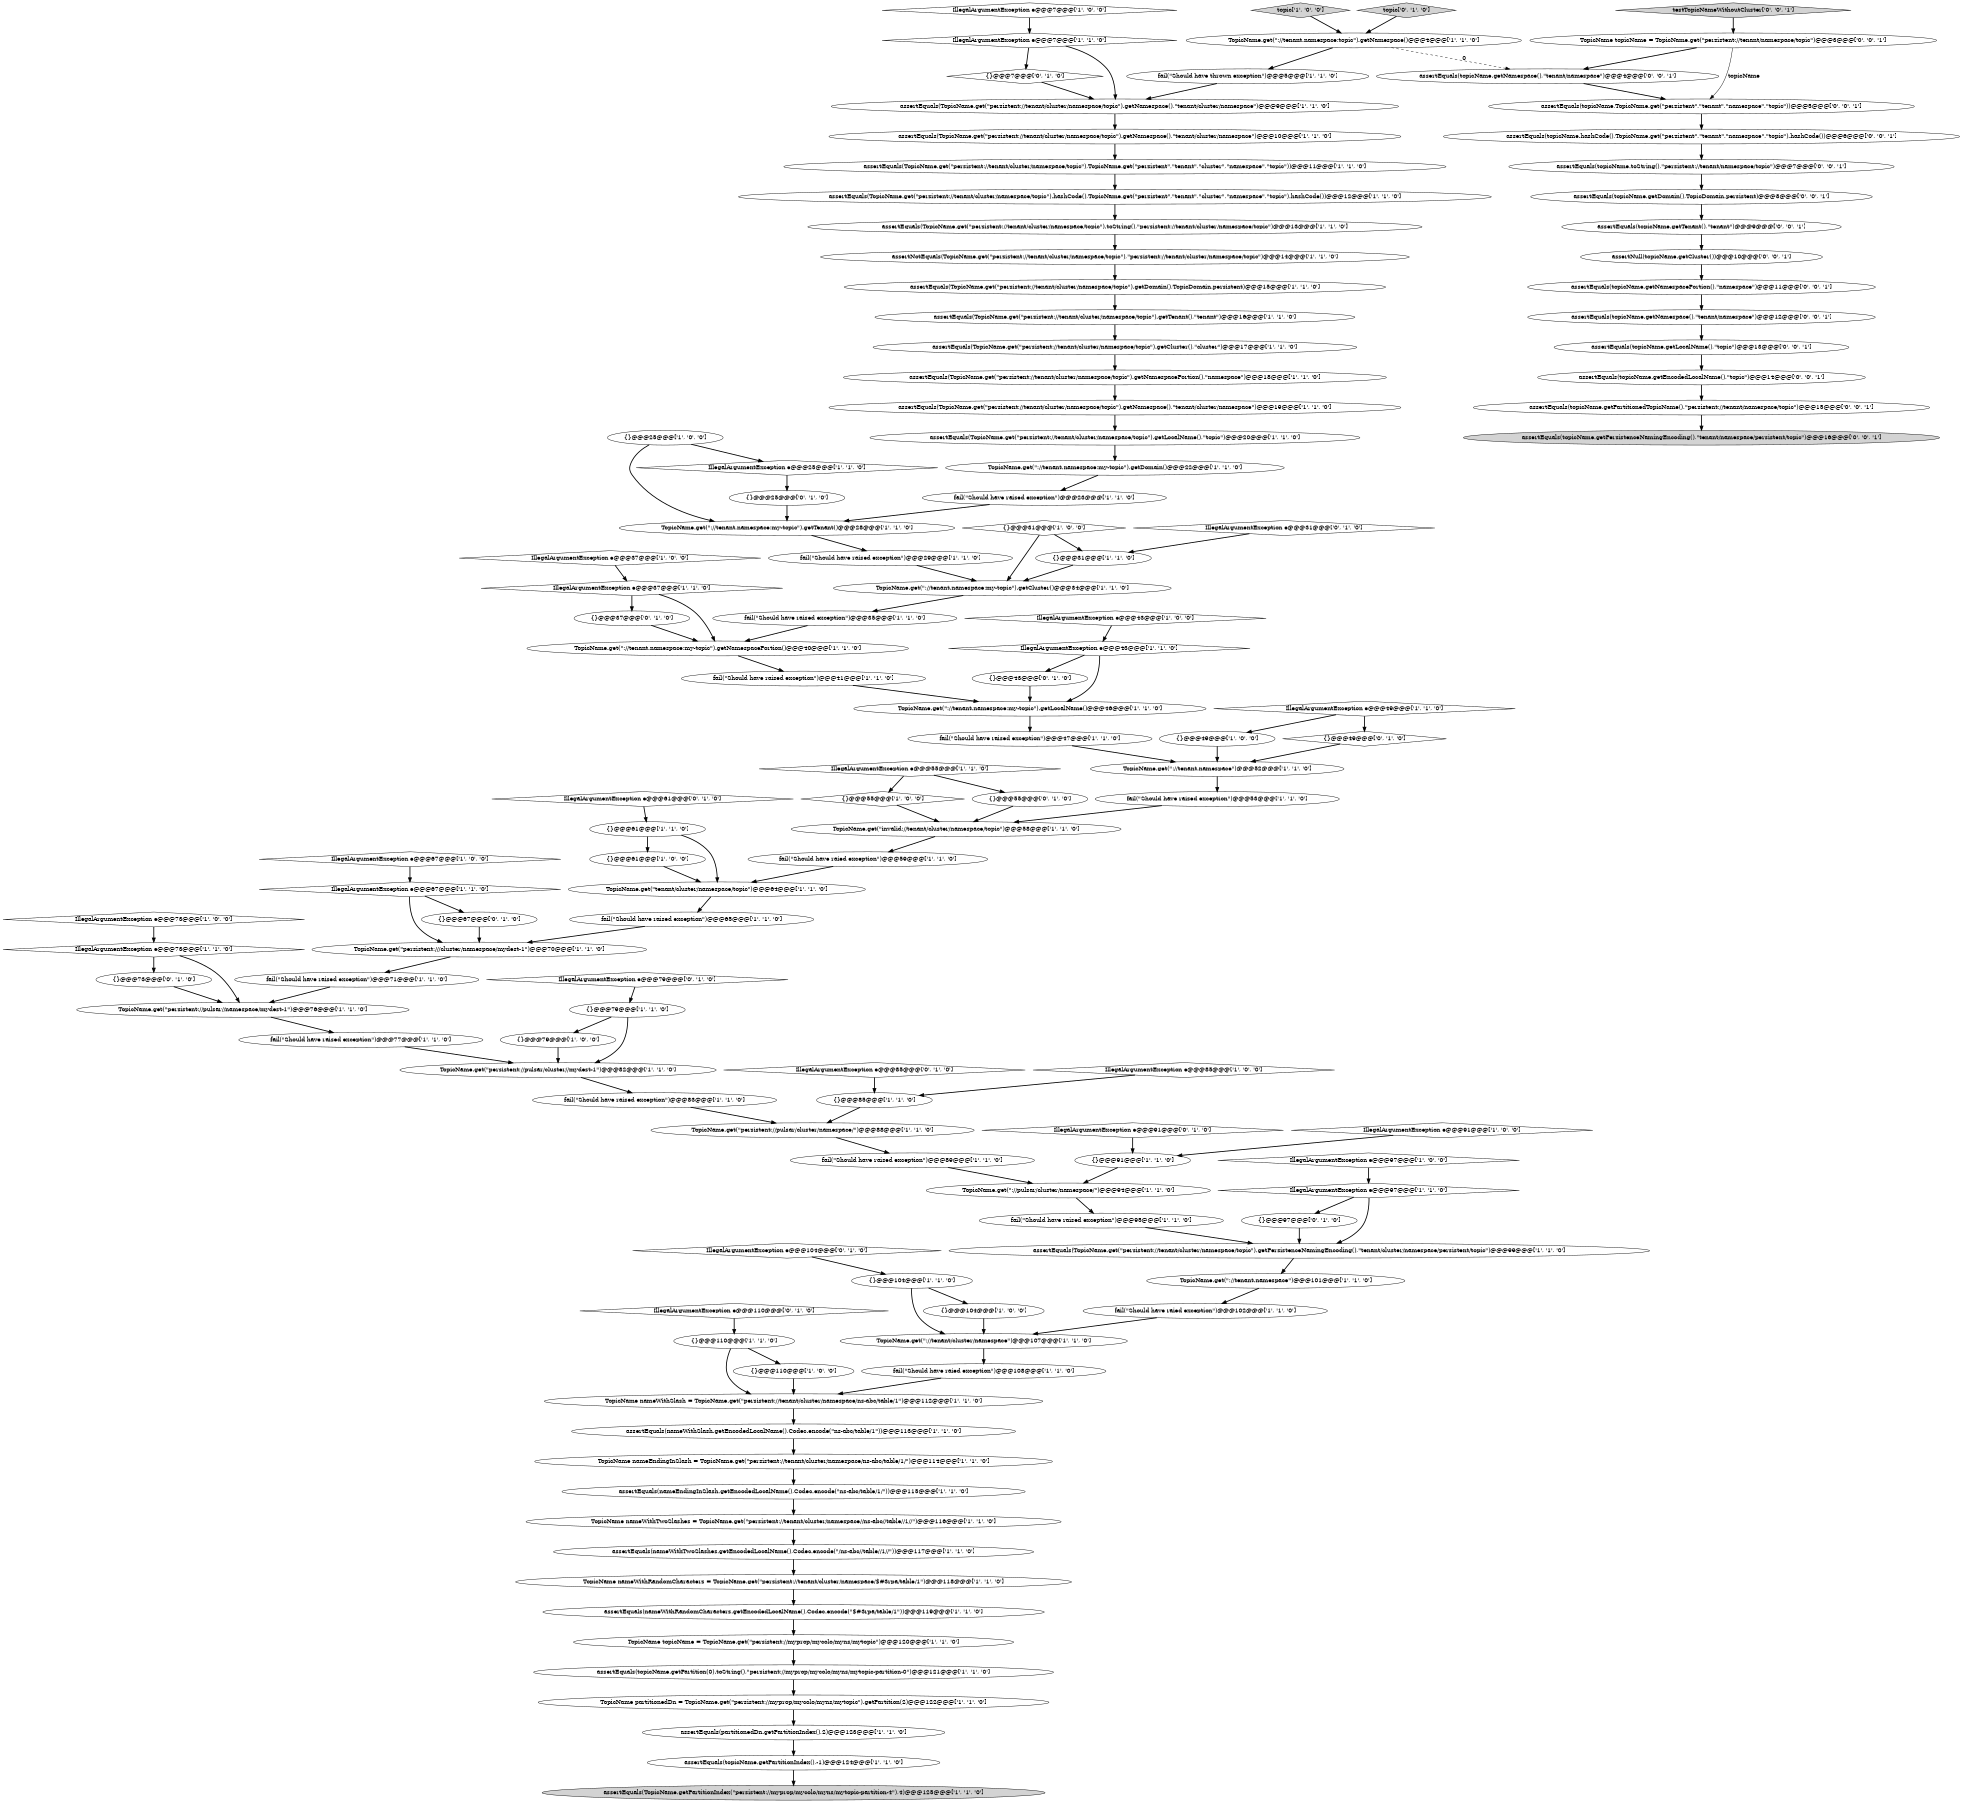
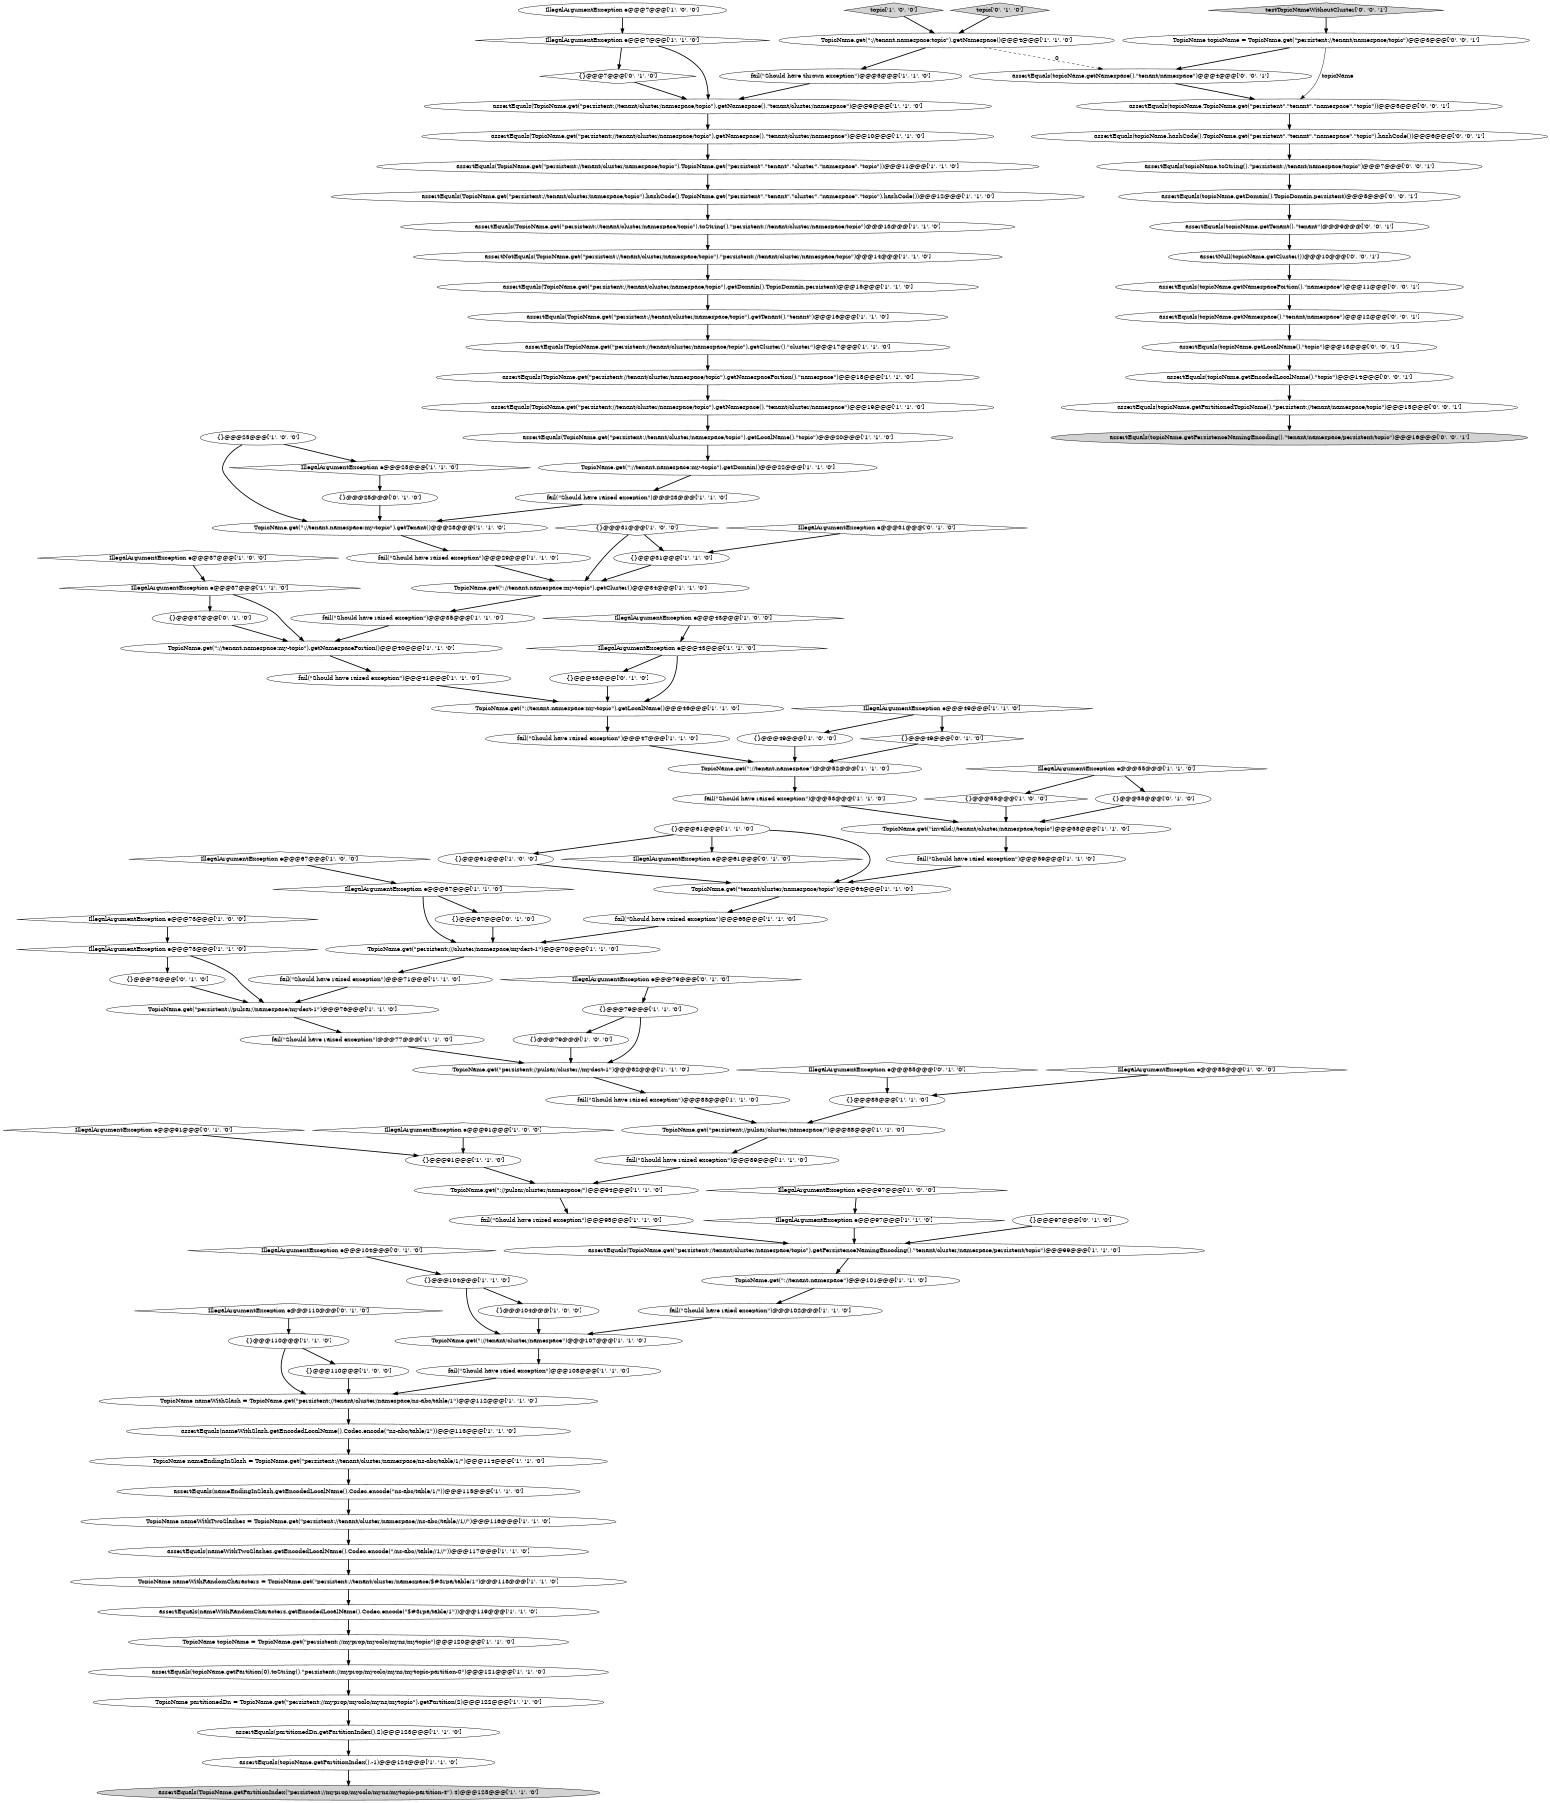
node "IllegalArgumentException e@@@7@@@['1', '0', '0']": shape diamond -> ellipse
edge "IllegalArgumentException e@@@61@@@['0', '1', '0']" -> "{}@@@61@@@['1', '1', '0']": reversed
edge "IllegalArgumentException e@@@97@@@['1', '1', '0']" -> "{}@@@97@@@['0', '1', '0']": removed
